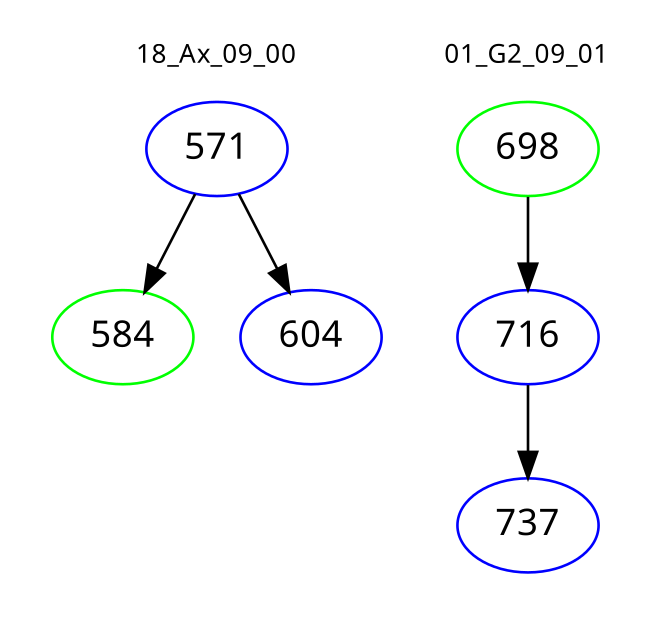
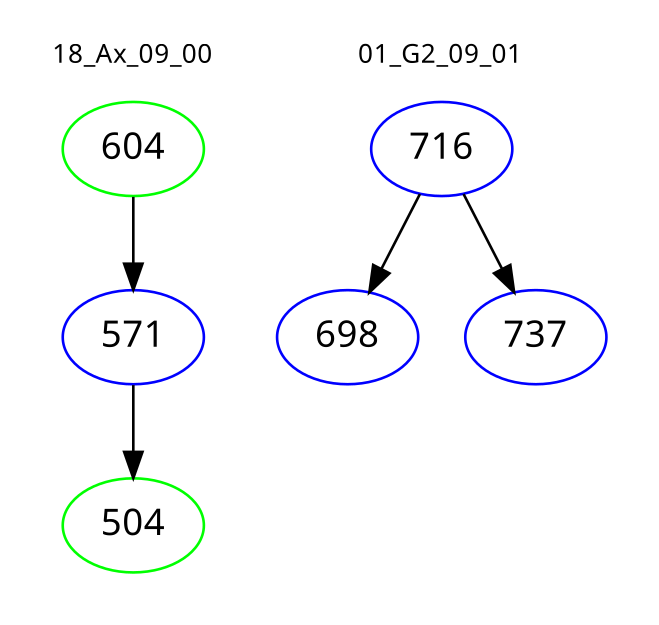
node "698": color green -> blue
edge "698" -> "716": reversed
edge "571" -> "604": reversed
node "584": label "584" -> "504"
node "604": color blue -> green
